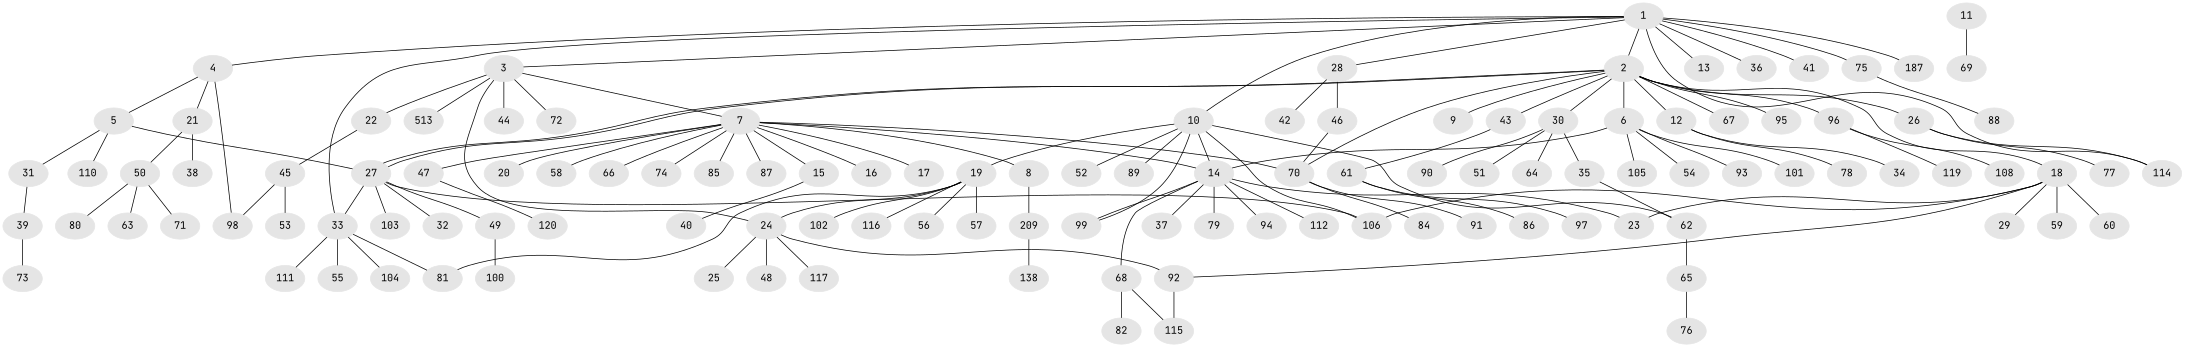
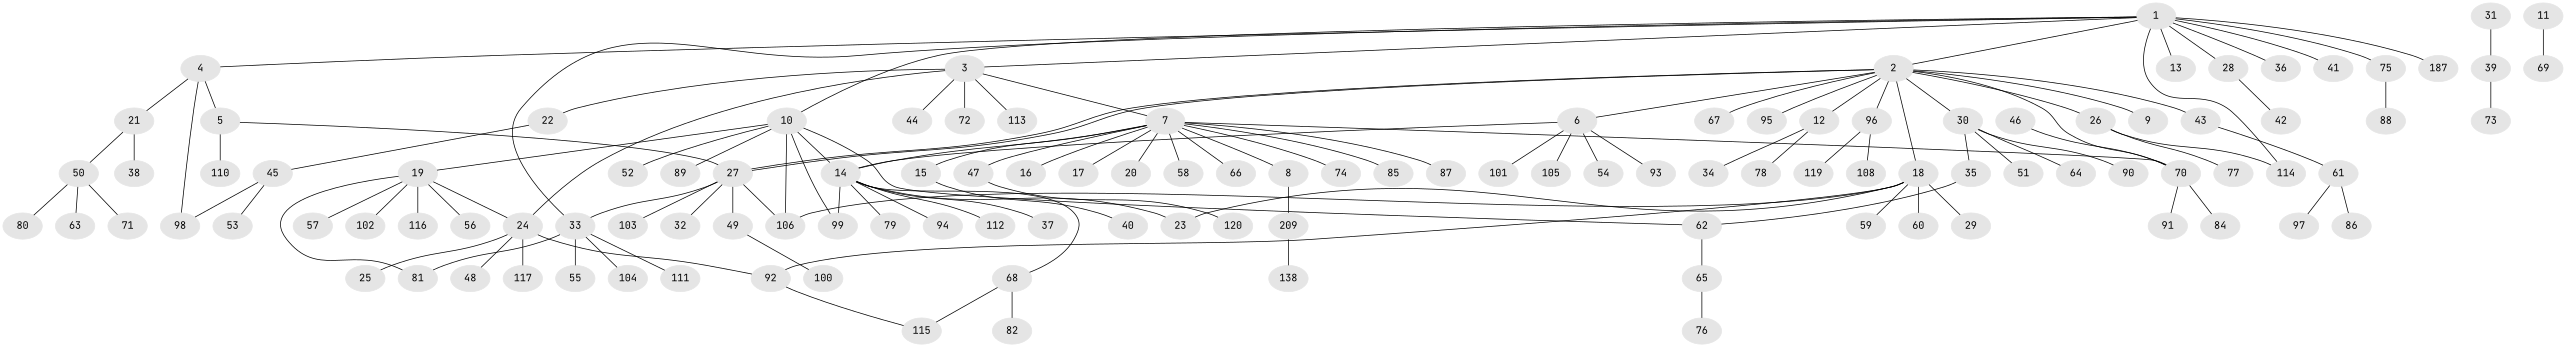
edge "28" -- "46": removed
node "513": label "513" -> "113"
edge "5" -- "31": removed
